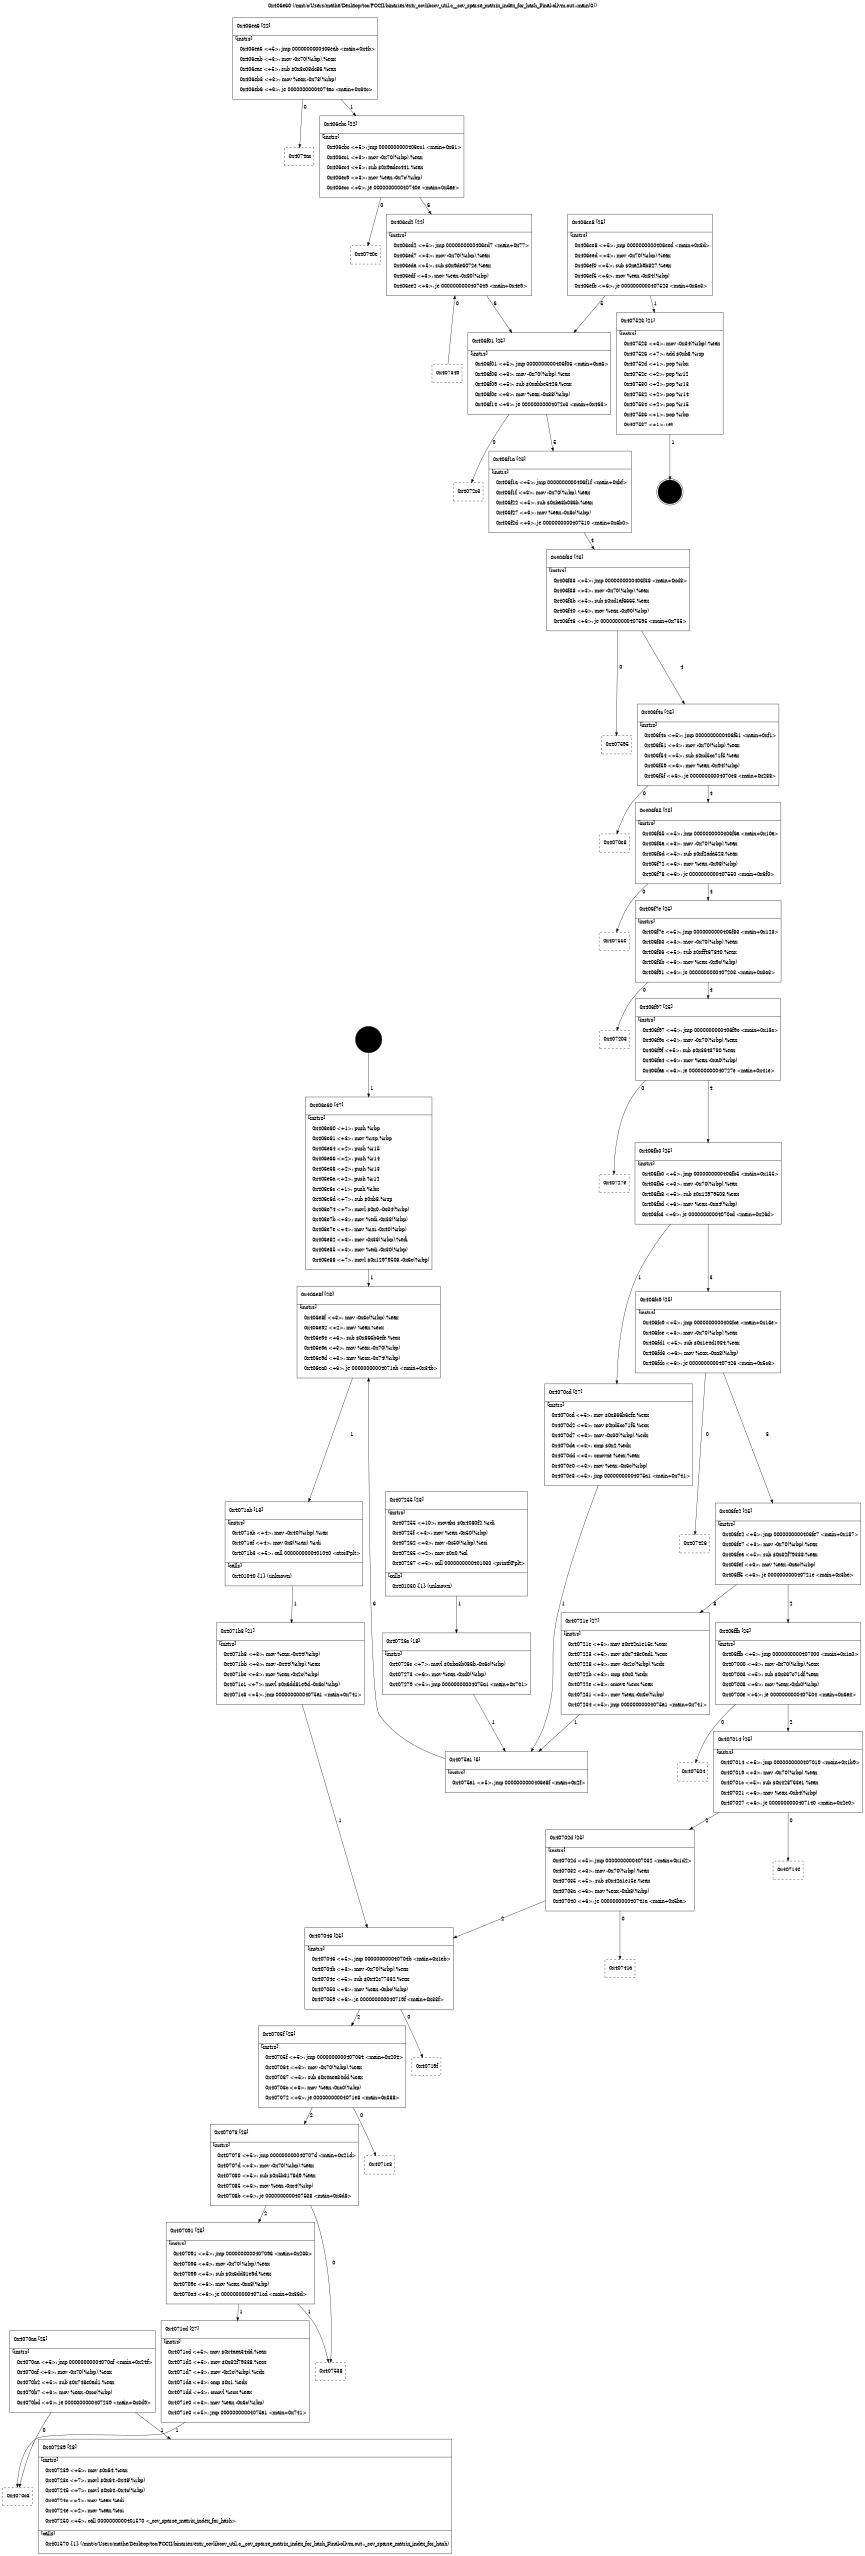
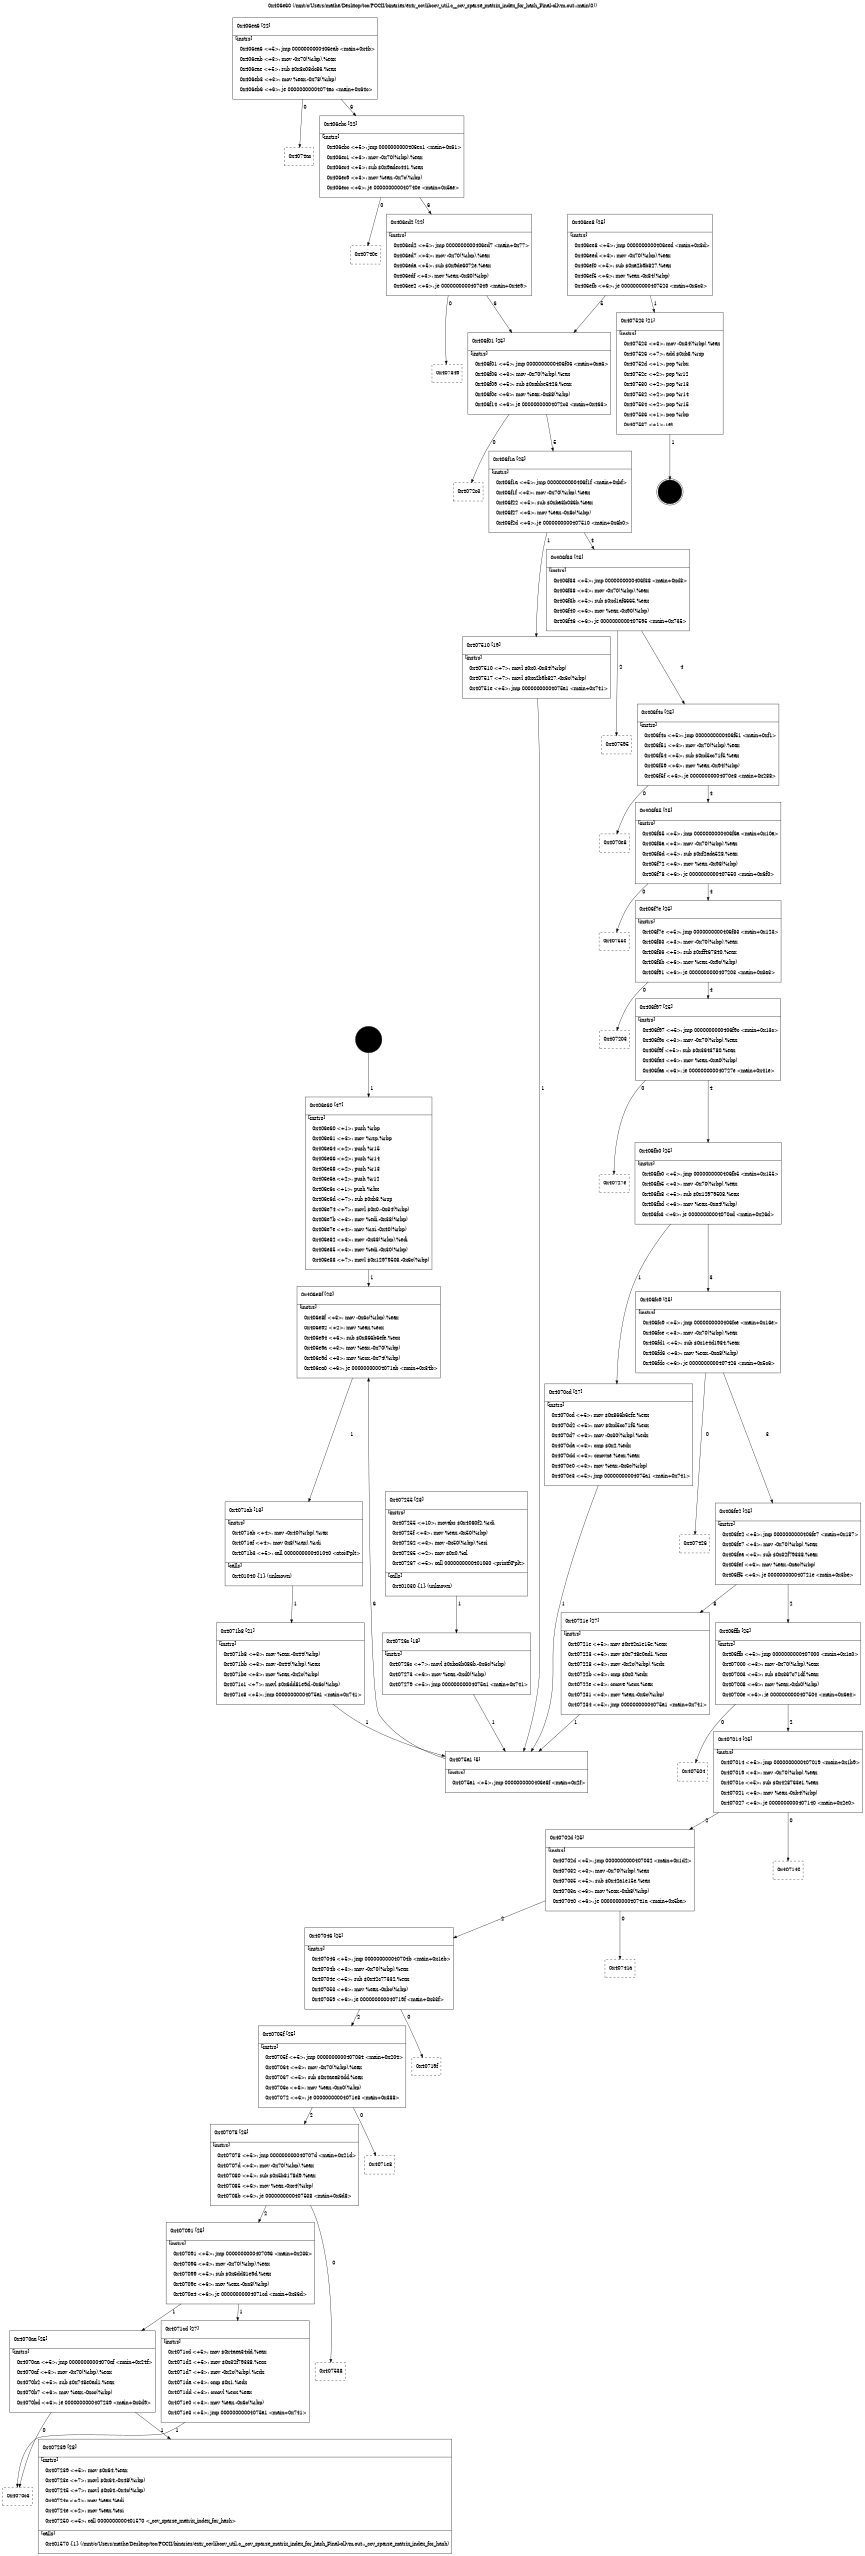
edge "0x406ea6 [22]" -> "0x406ebc [22]": label " 1" -> " 6"
edge "0x407349" -> "0x406ed2 [22]": reversed
node "0x407510 [19]": added
edge "0x406f33 [25]" -> "0x407595": label " 0" -> " 2"
edge "0x4071b8 [21]" -> "0x407046 [25]": now "0x4071b8 [21]" -> "0x4075a1 [5]"
edge "0x407091 [25]" -> "0x407538": now "0x407091 [25]" -> "0x4070aa [25]"
